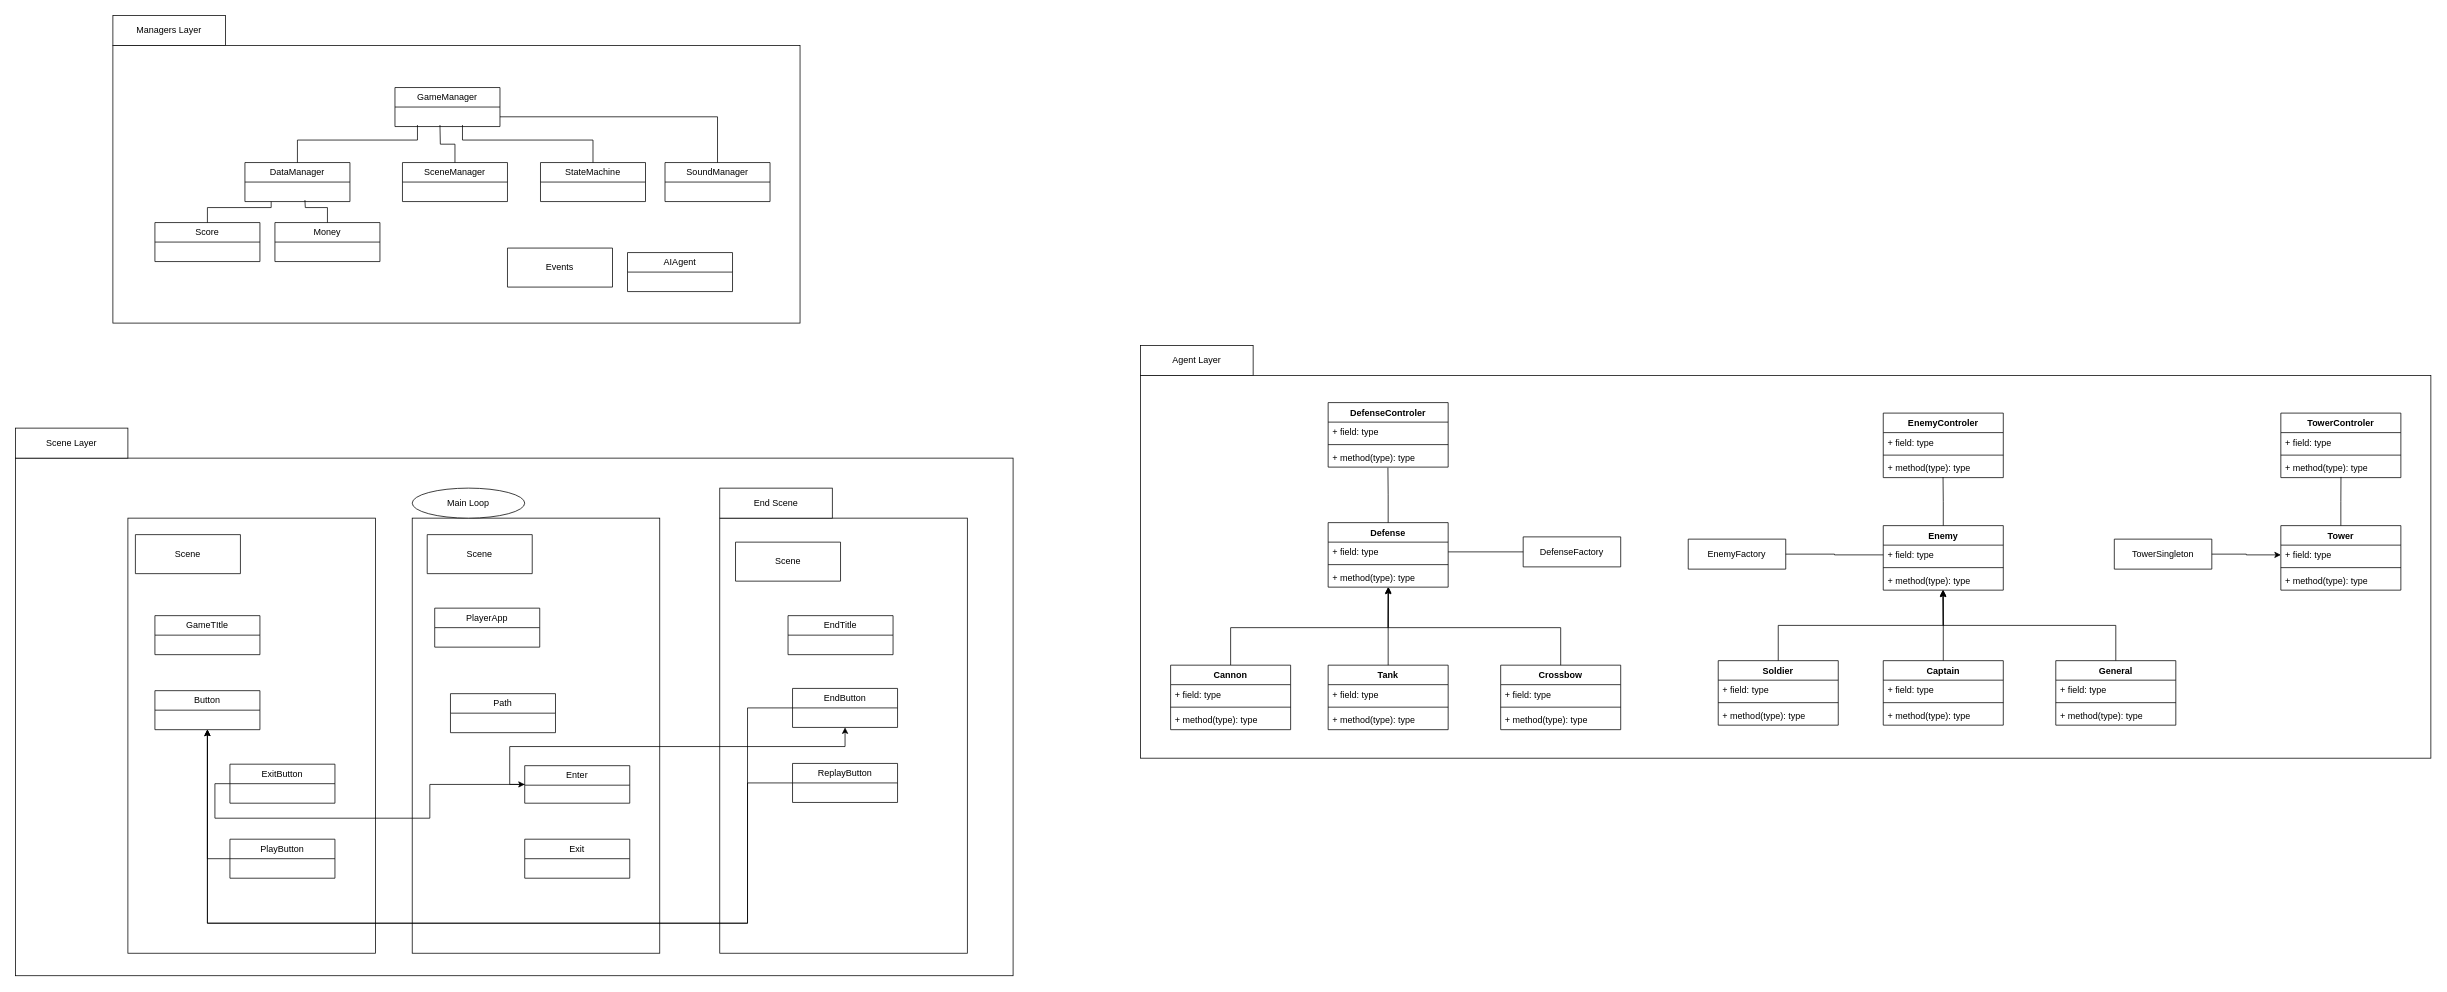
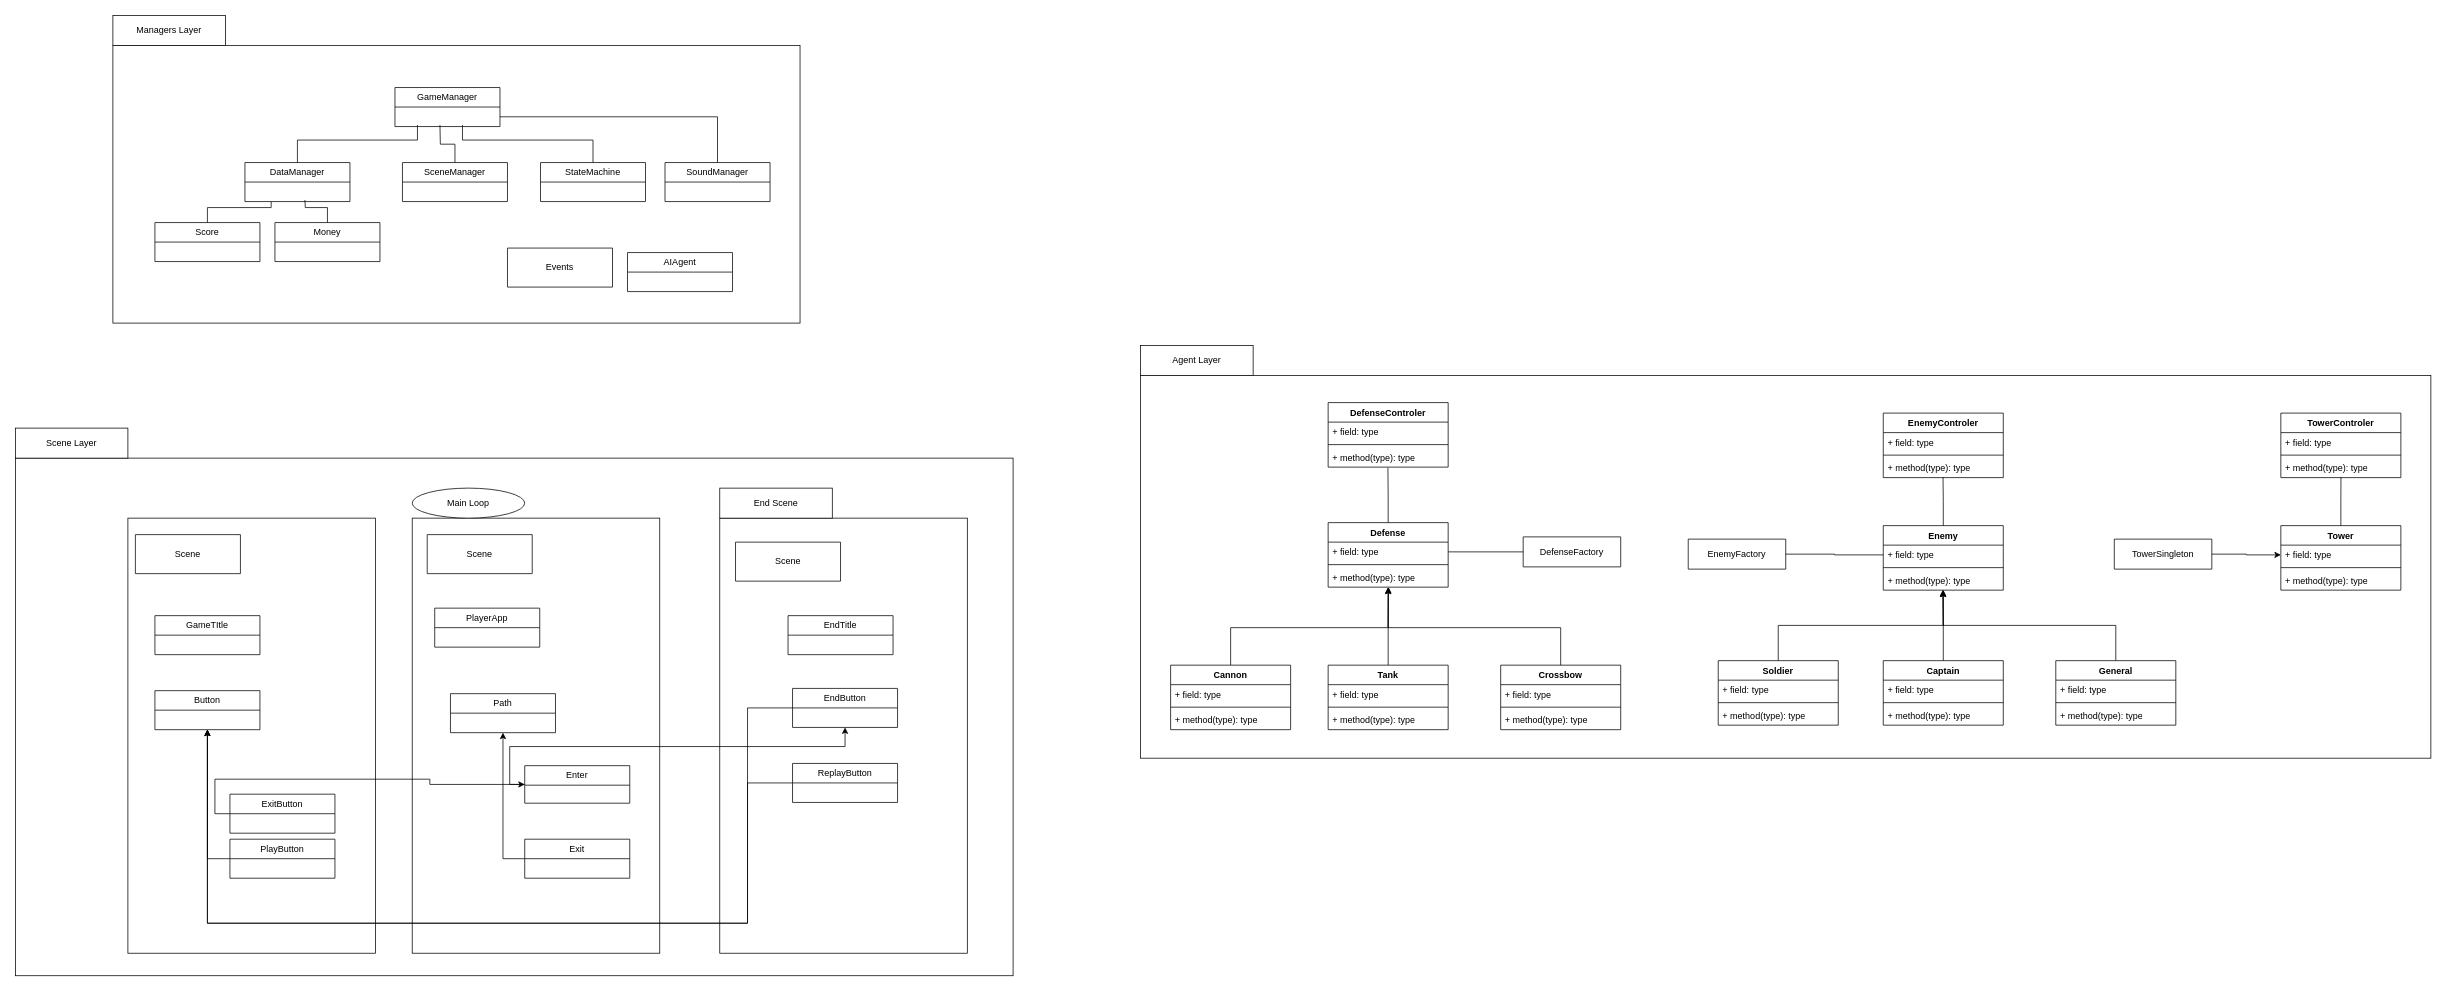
node "ExitButton": moved (282, 783) -> (282, 813)
edge "Exit" -> "Path": added
